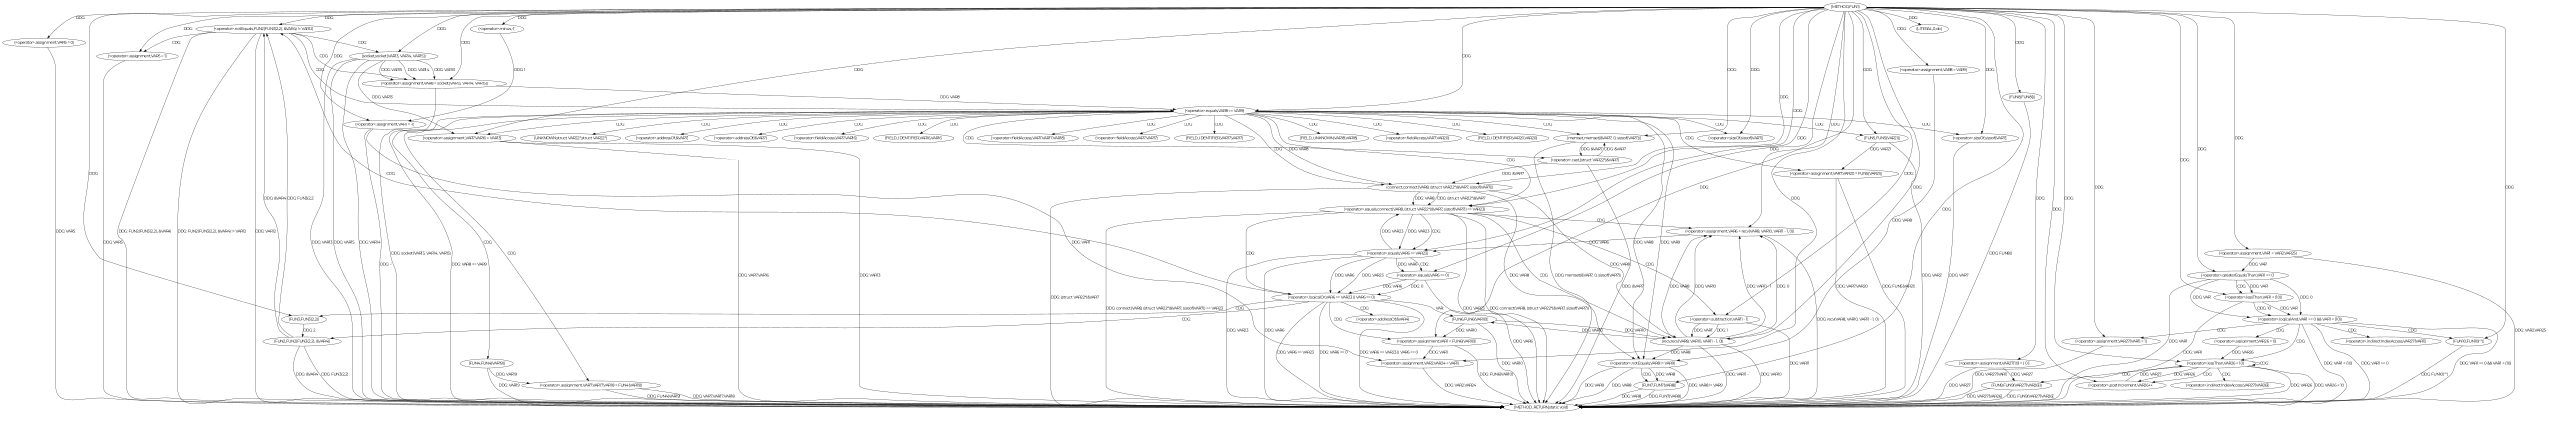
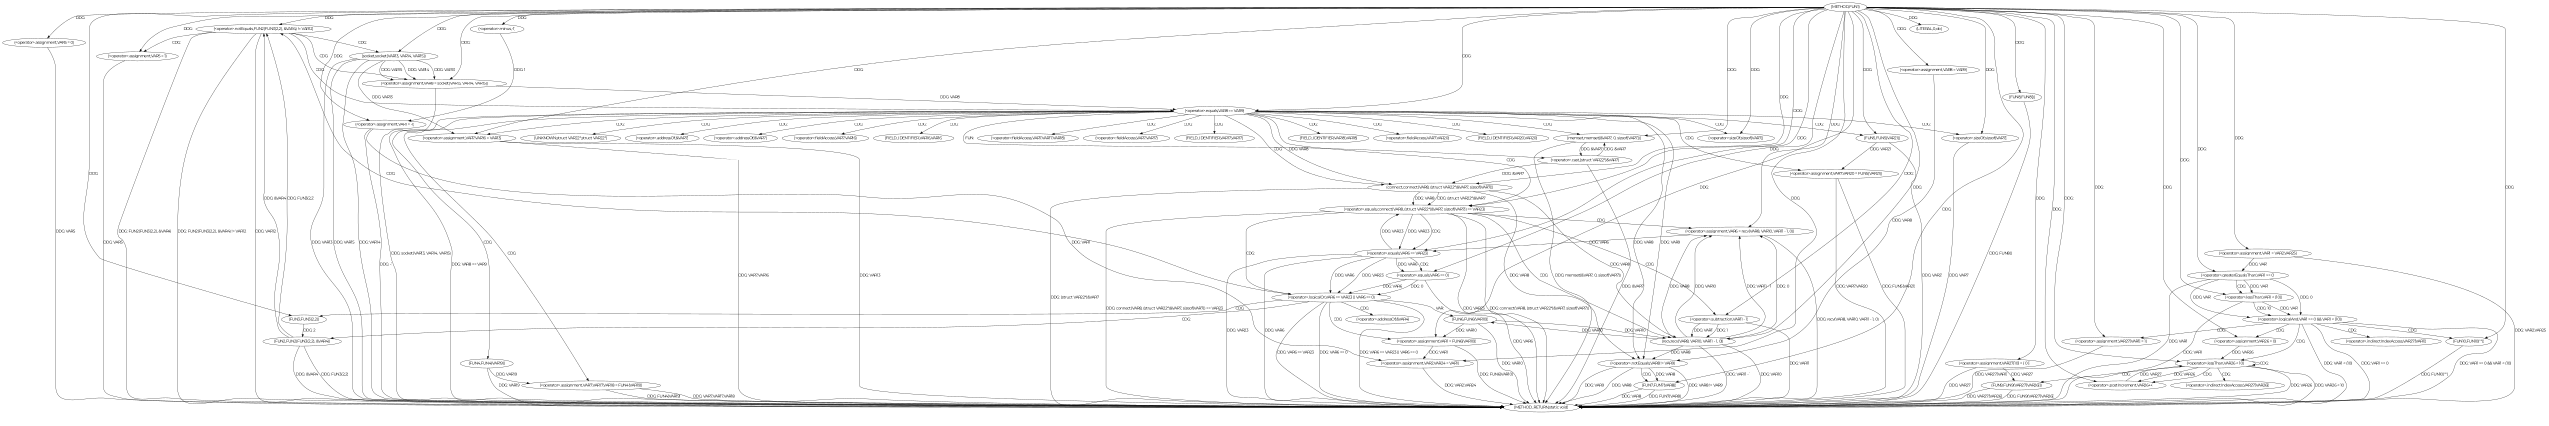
edge "(METHOD,FUN1)" -> "(<operator>.assignment,VAR26 = 0)": added, label "DDG:"
edge "(<operator>.equals,VAR8 == VAR9)" -> "(<operator>.cast,(struct VAR22*)&VAR7)": label "CDG: " -> "FUN: "
node "(FIELD_UNKNOWN,VAR18,VAR18)": label "(FIELD_UNKNOWN,VAR18,VAR18)" -> "(FIELD_IDENTIFIER,VAR18,VAR18)"
